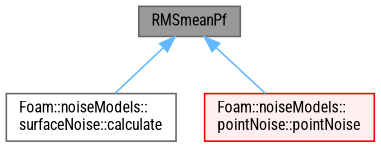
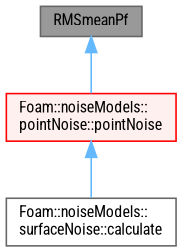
edge "Foam::noiseModels:: surfaceNoise::calculate" -> "RMSmeanPf": now "Foam::noiseModels:: surfaceNoise::calculate" -> "Foam::noiseModels:: pointNoise::pointNoise"
